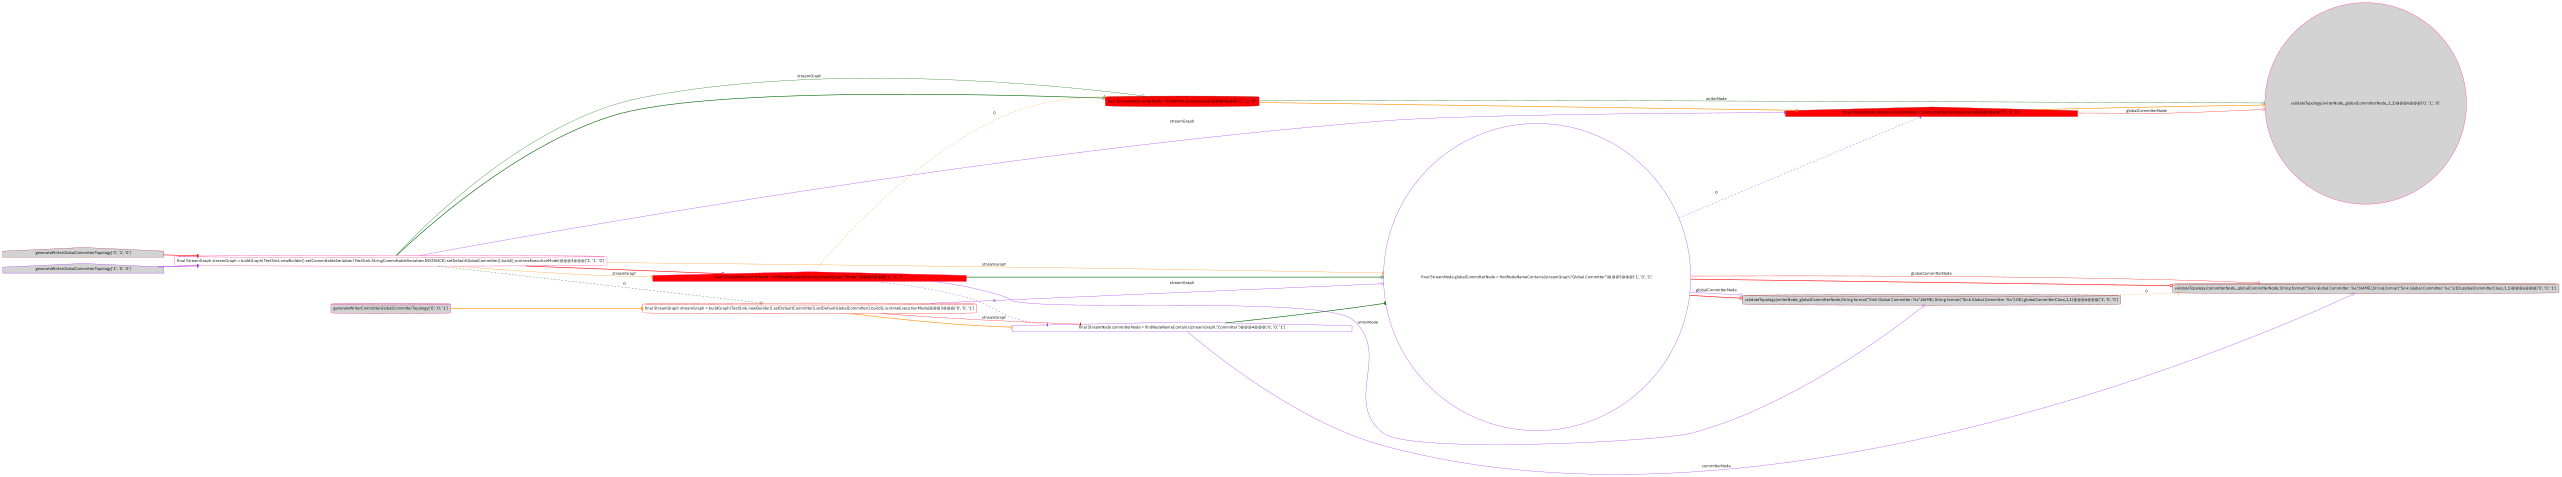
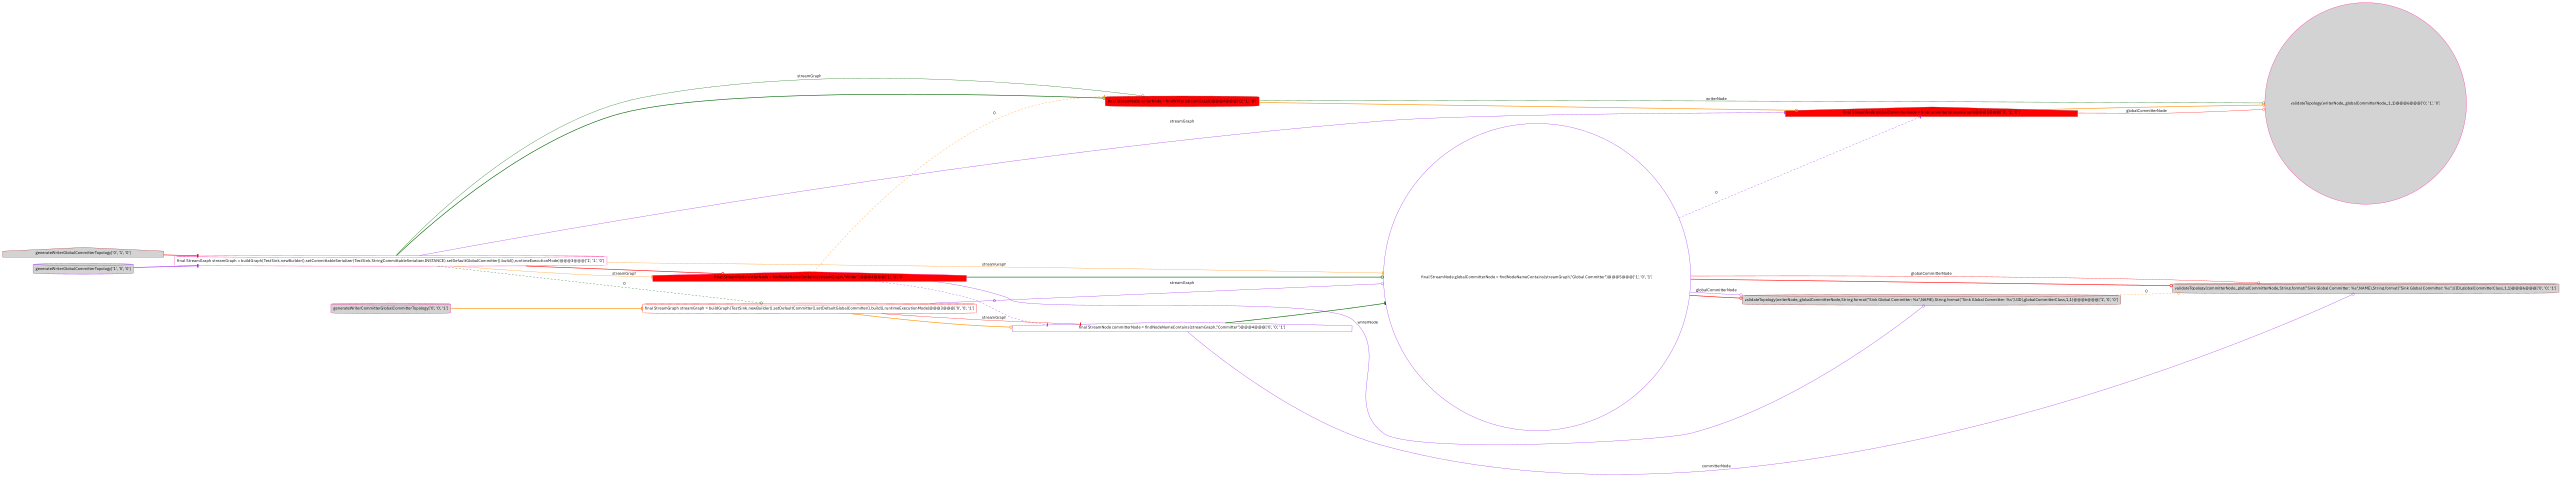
node "generateWriterGlobalCommitterTopology['1', '0', '0']": shape house -> cylinder
